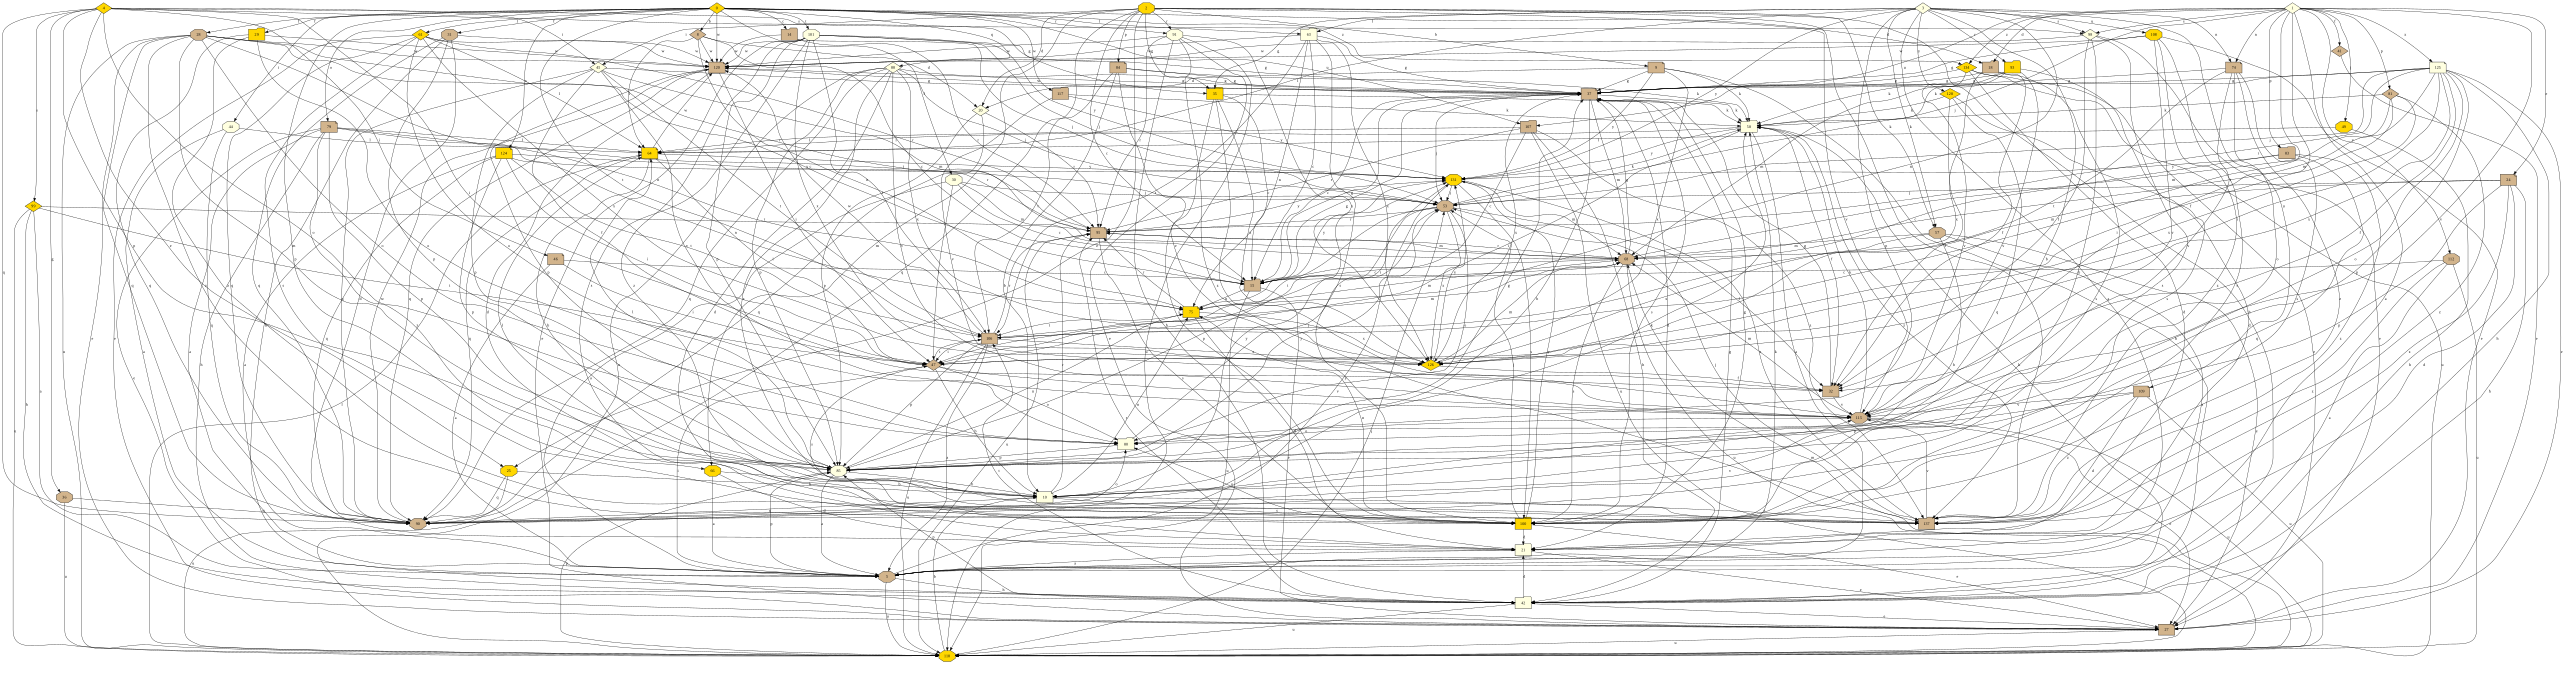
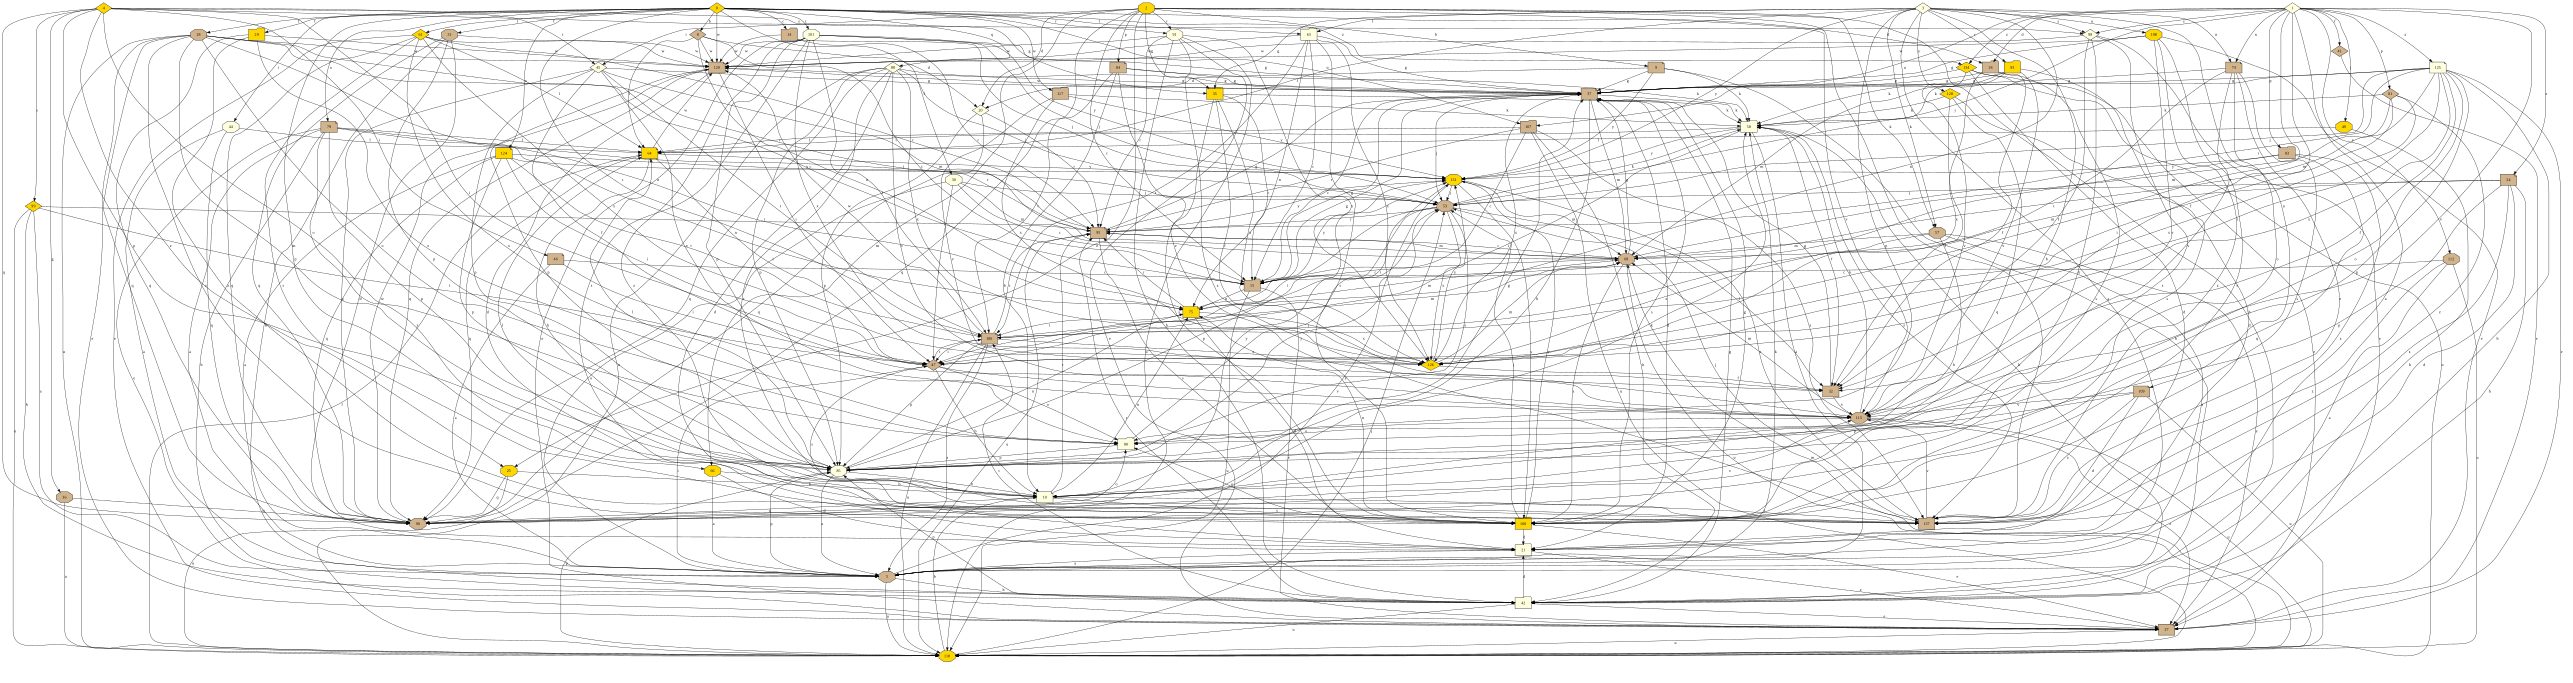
edge "95" -> "37": added, label "g"
edge "9" -> "126": now "117" -> "126"
